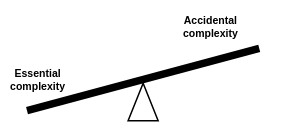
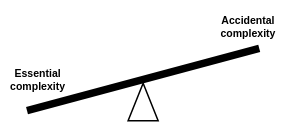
node "Accidental complexity": moved (210, 27) -> (248, 27)
